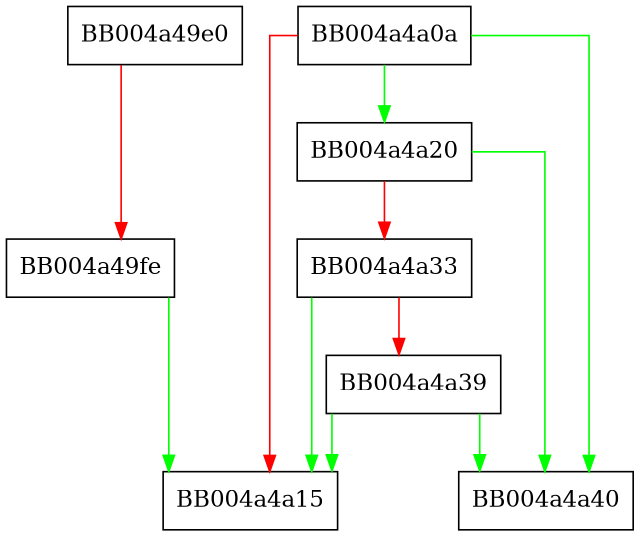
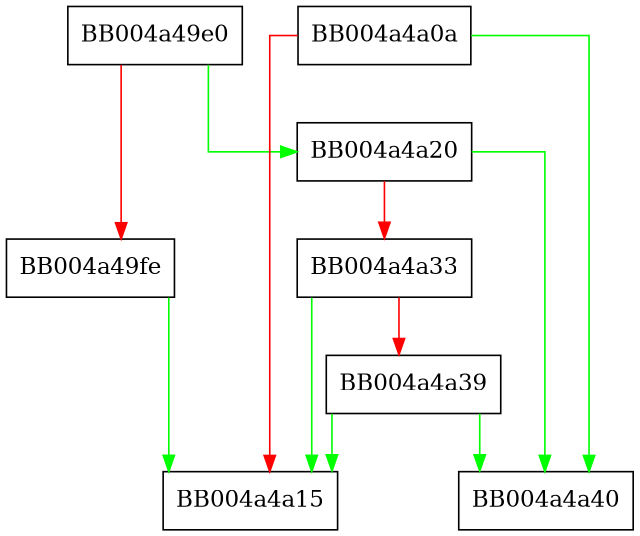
edge "BB004a4a0a" -> "BB004a4a20": now "BB004a49e0" -> "BB004a4a20"
